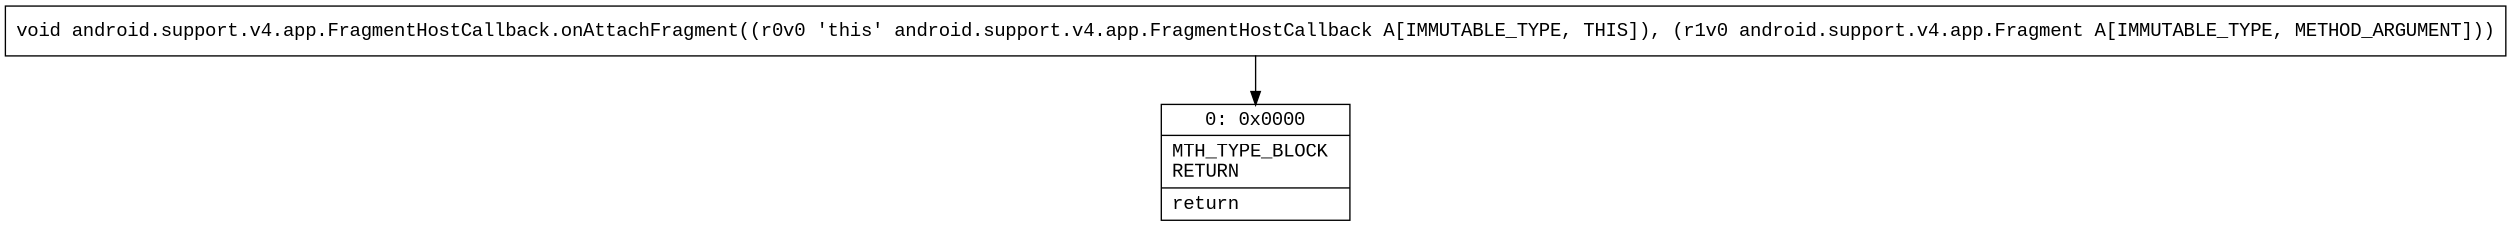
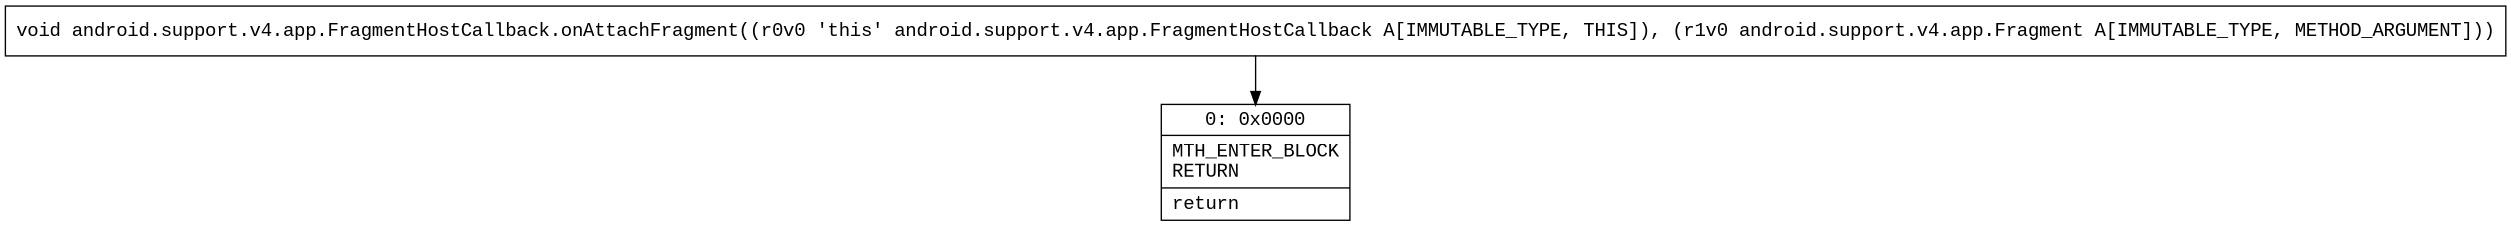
node "0: 0x0000": text "MTH_TYPE_BLOCK" -> "MTH_ENTER_BLOCK"
